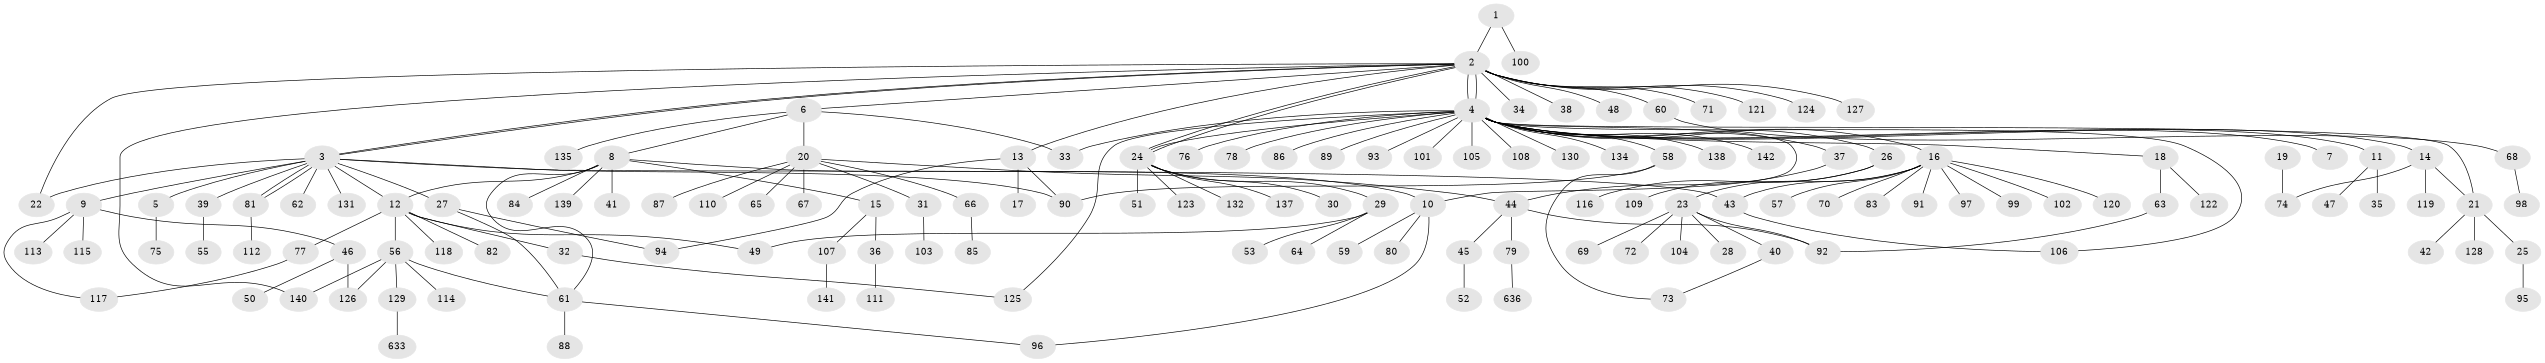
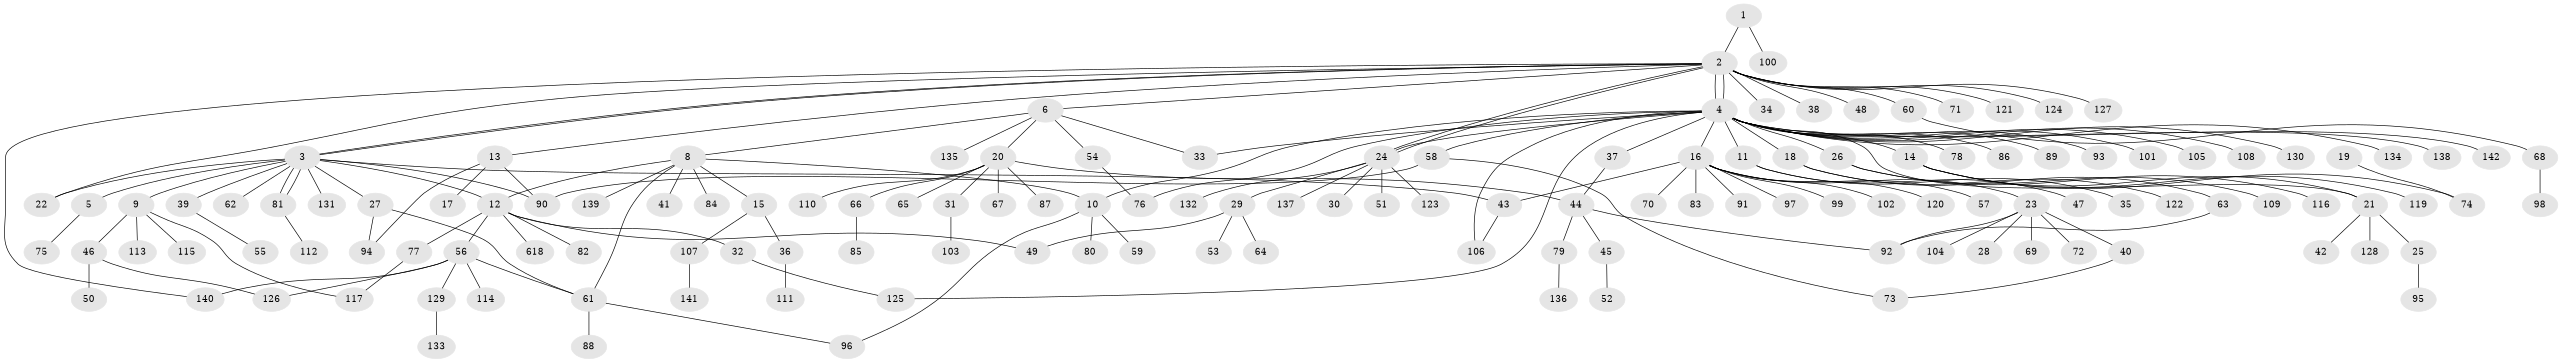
node "54": added
node "7": removed
node "118": label "118" -> "618"
node "636": label "636" -> "136"
node "633": label "633" -> "133"
